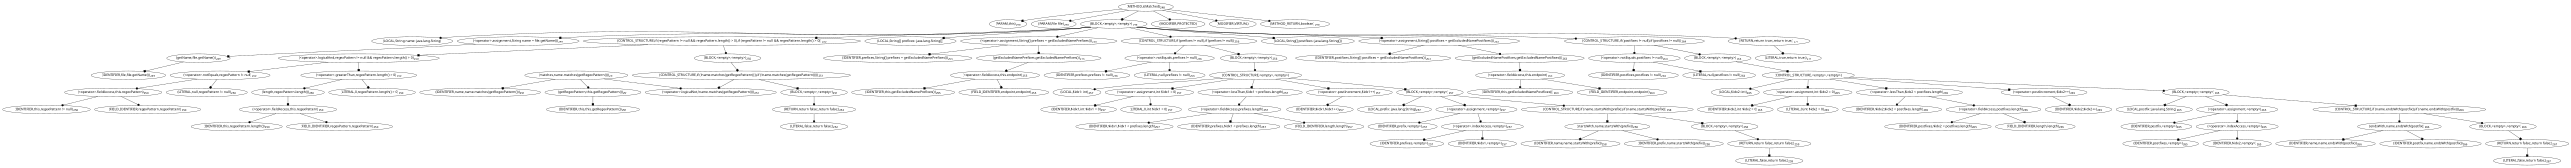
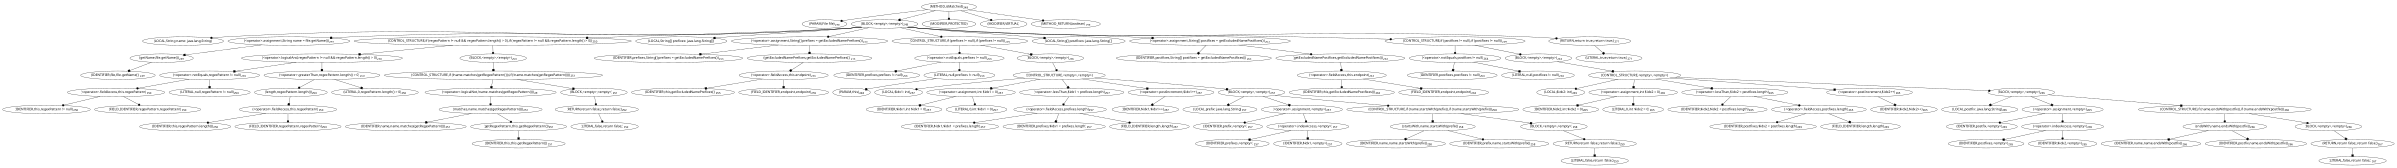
edge "(METHOD,isMatched)" -> "(PARAM,this)": now "(LITERAL,null,prefixes != null)" -> "(PARAM,this)"
edge "(matches,name.matches(getRegexPattern()))" -> "(<operator>.logicalNot,!name.matches(getRegexPattern()))": reversed
